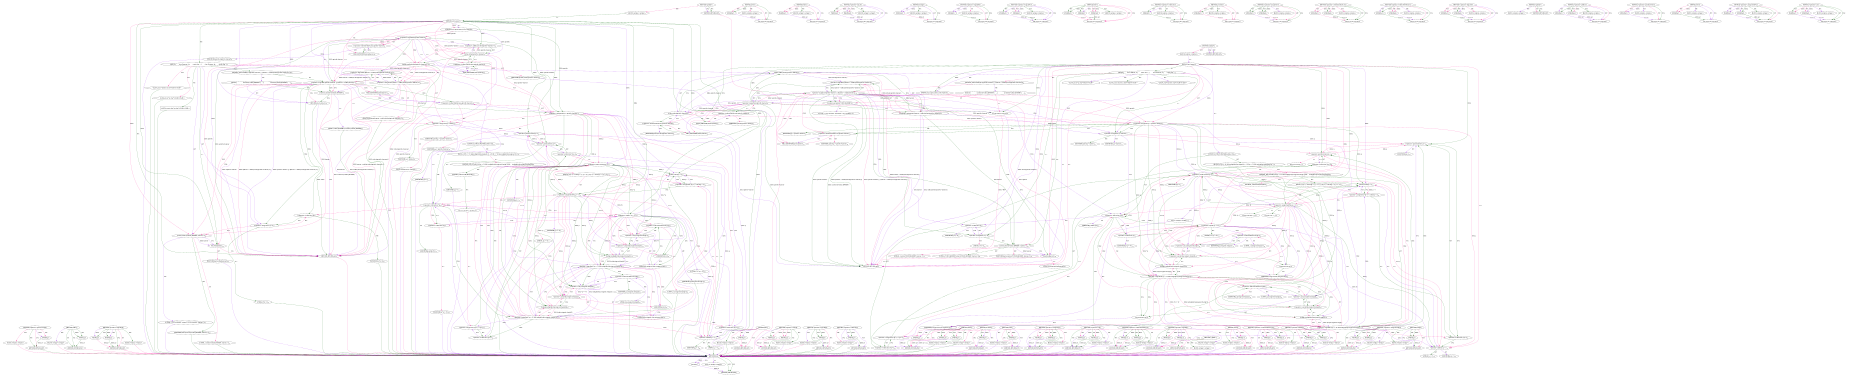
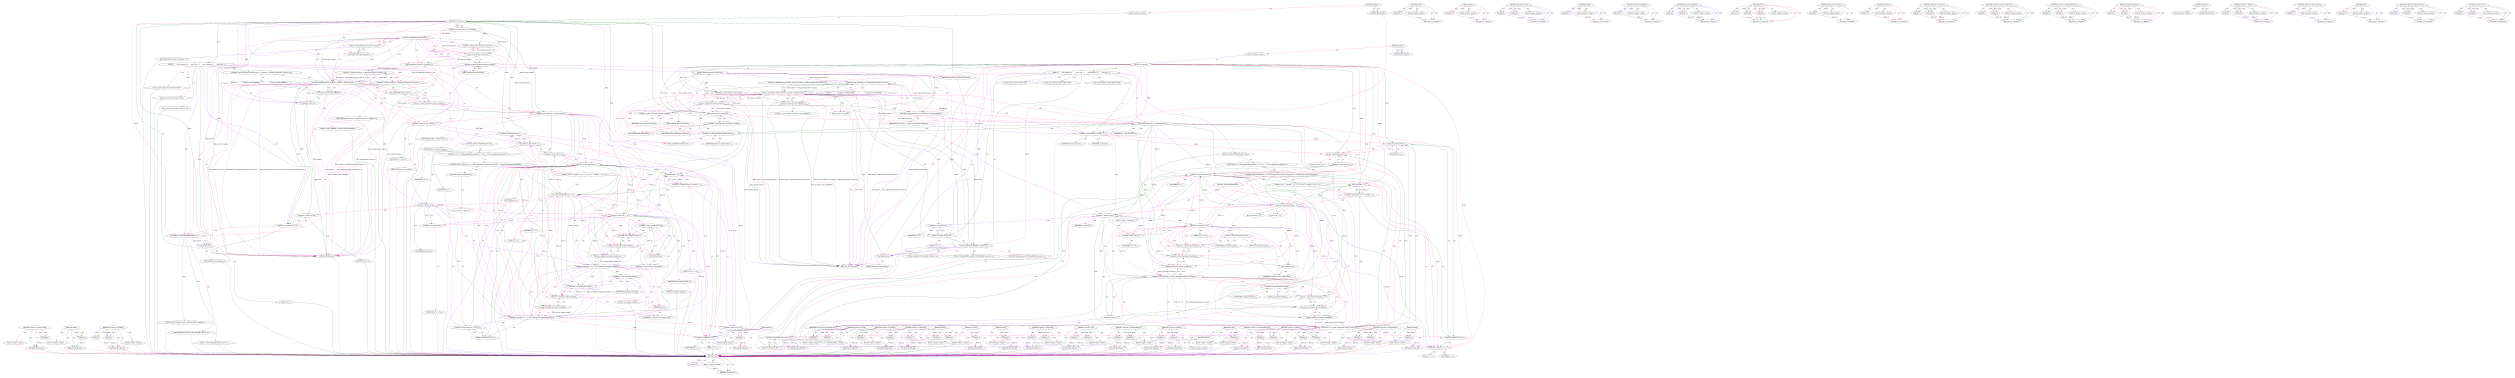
node "(IDENTIFIER,banner,banner = malloc(strlen(vpninfo->banner)))": added
